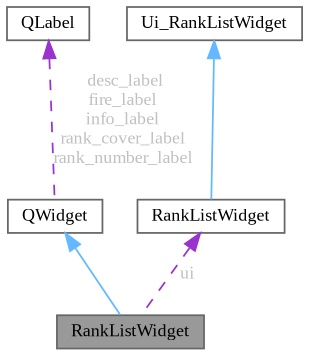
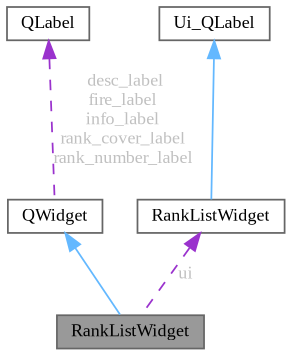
node "Ui_RankListWidget": label "Ui_RankListWidget" -> "Ui_QLabel"
